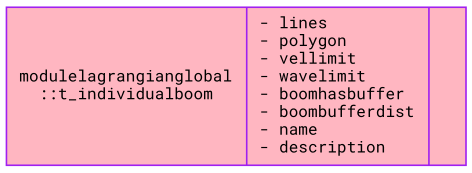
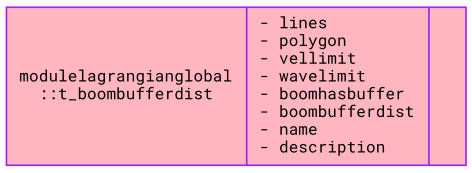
node "modulelagrangianglobal": text "::t_individualboom" -> "::t_boombufferdist"
